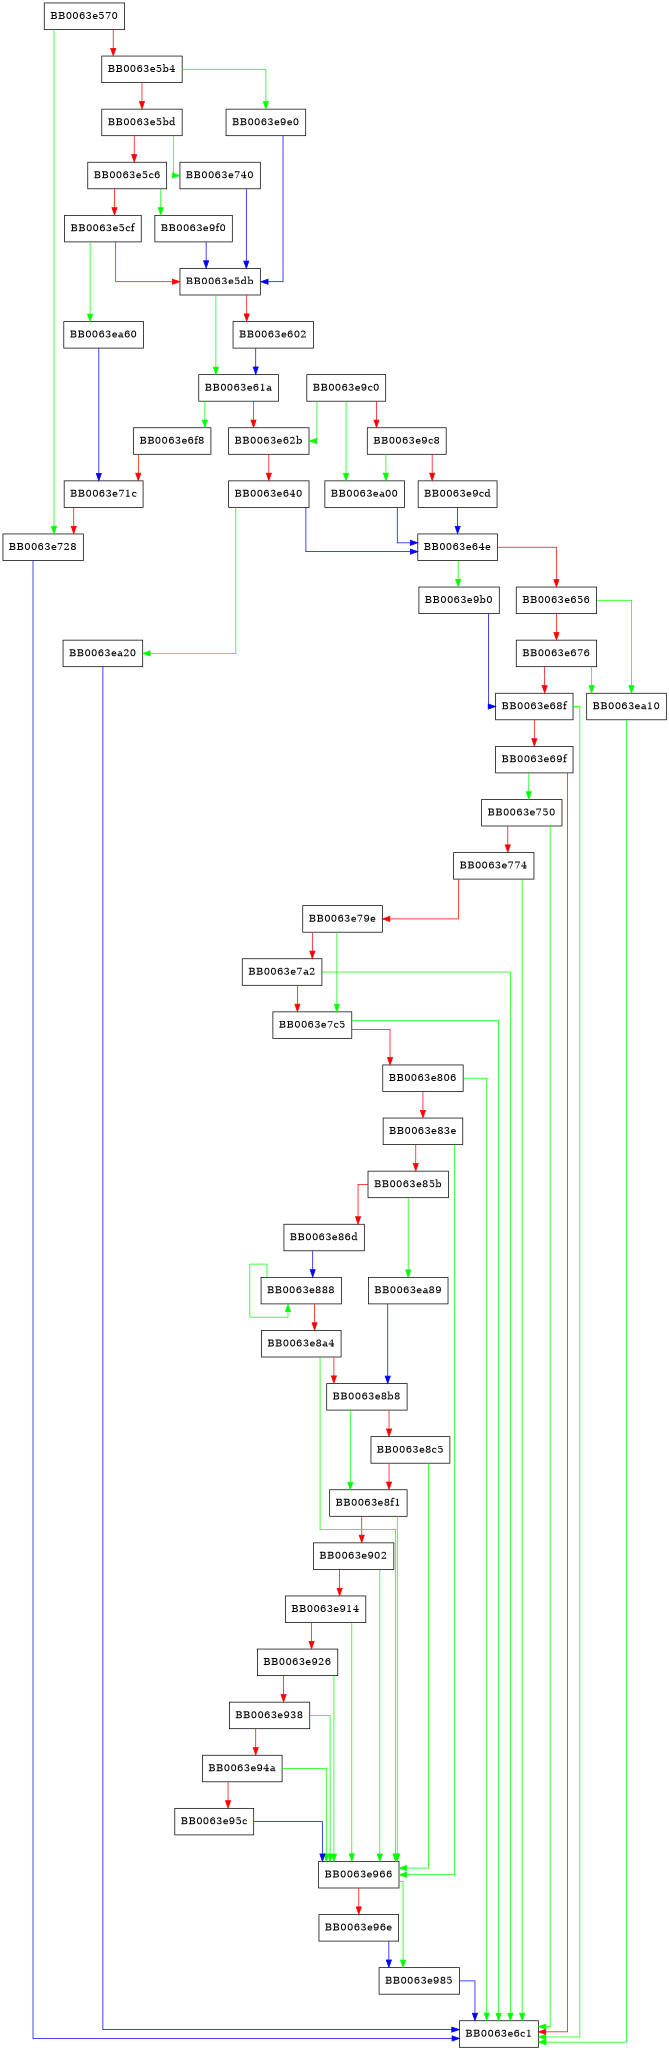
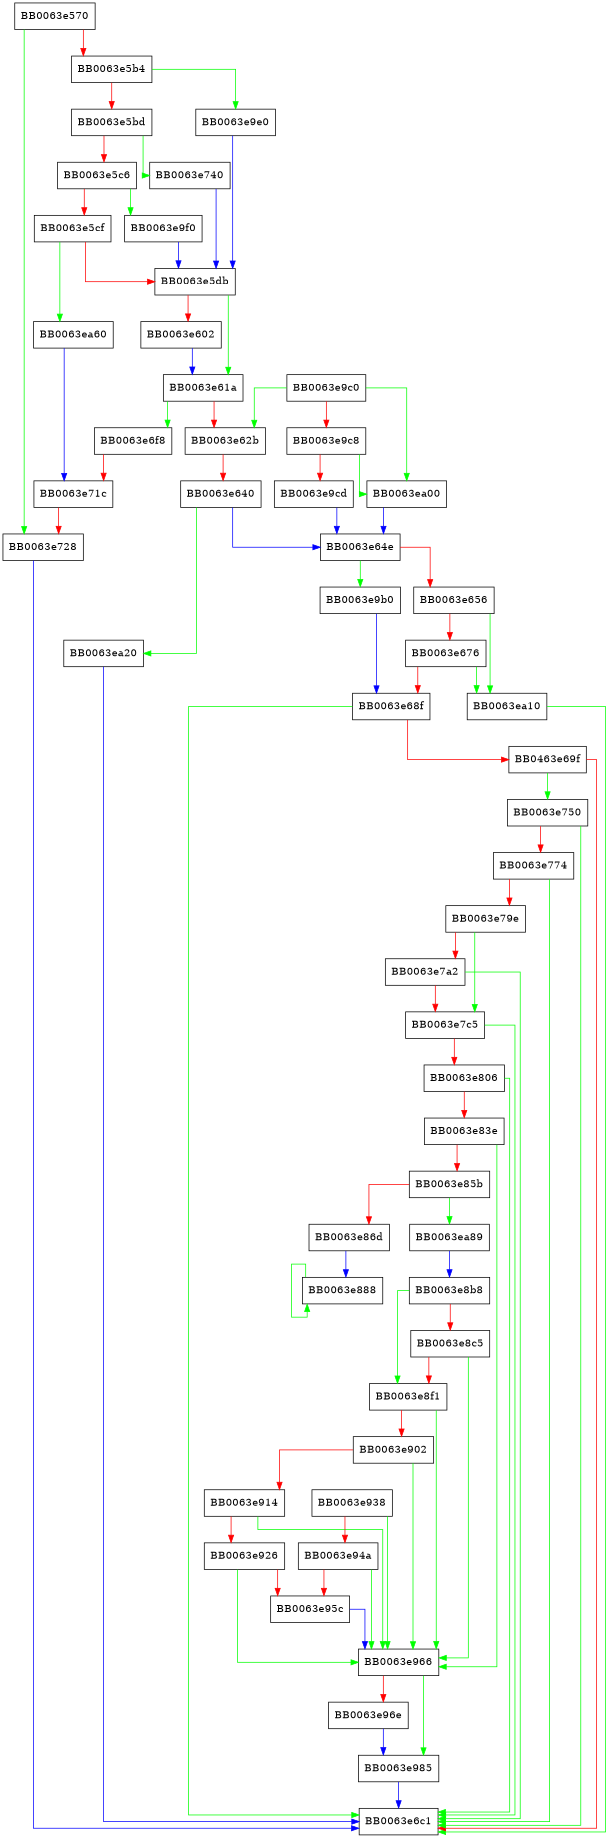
node "BB0063e69f": label "BB0063e69f" -> "BB0463e69f"
node "BB0063e8a4": removed
edge "BB0063e926" -> "BB0063e938": now "BB0063e926" -> "BB0063e95c"
